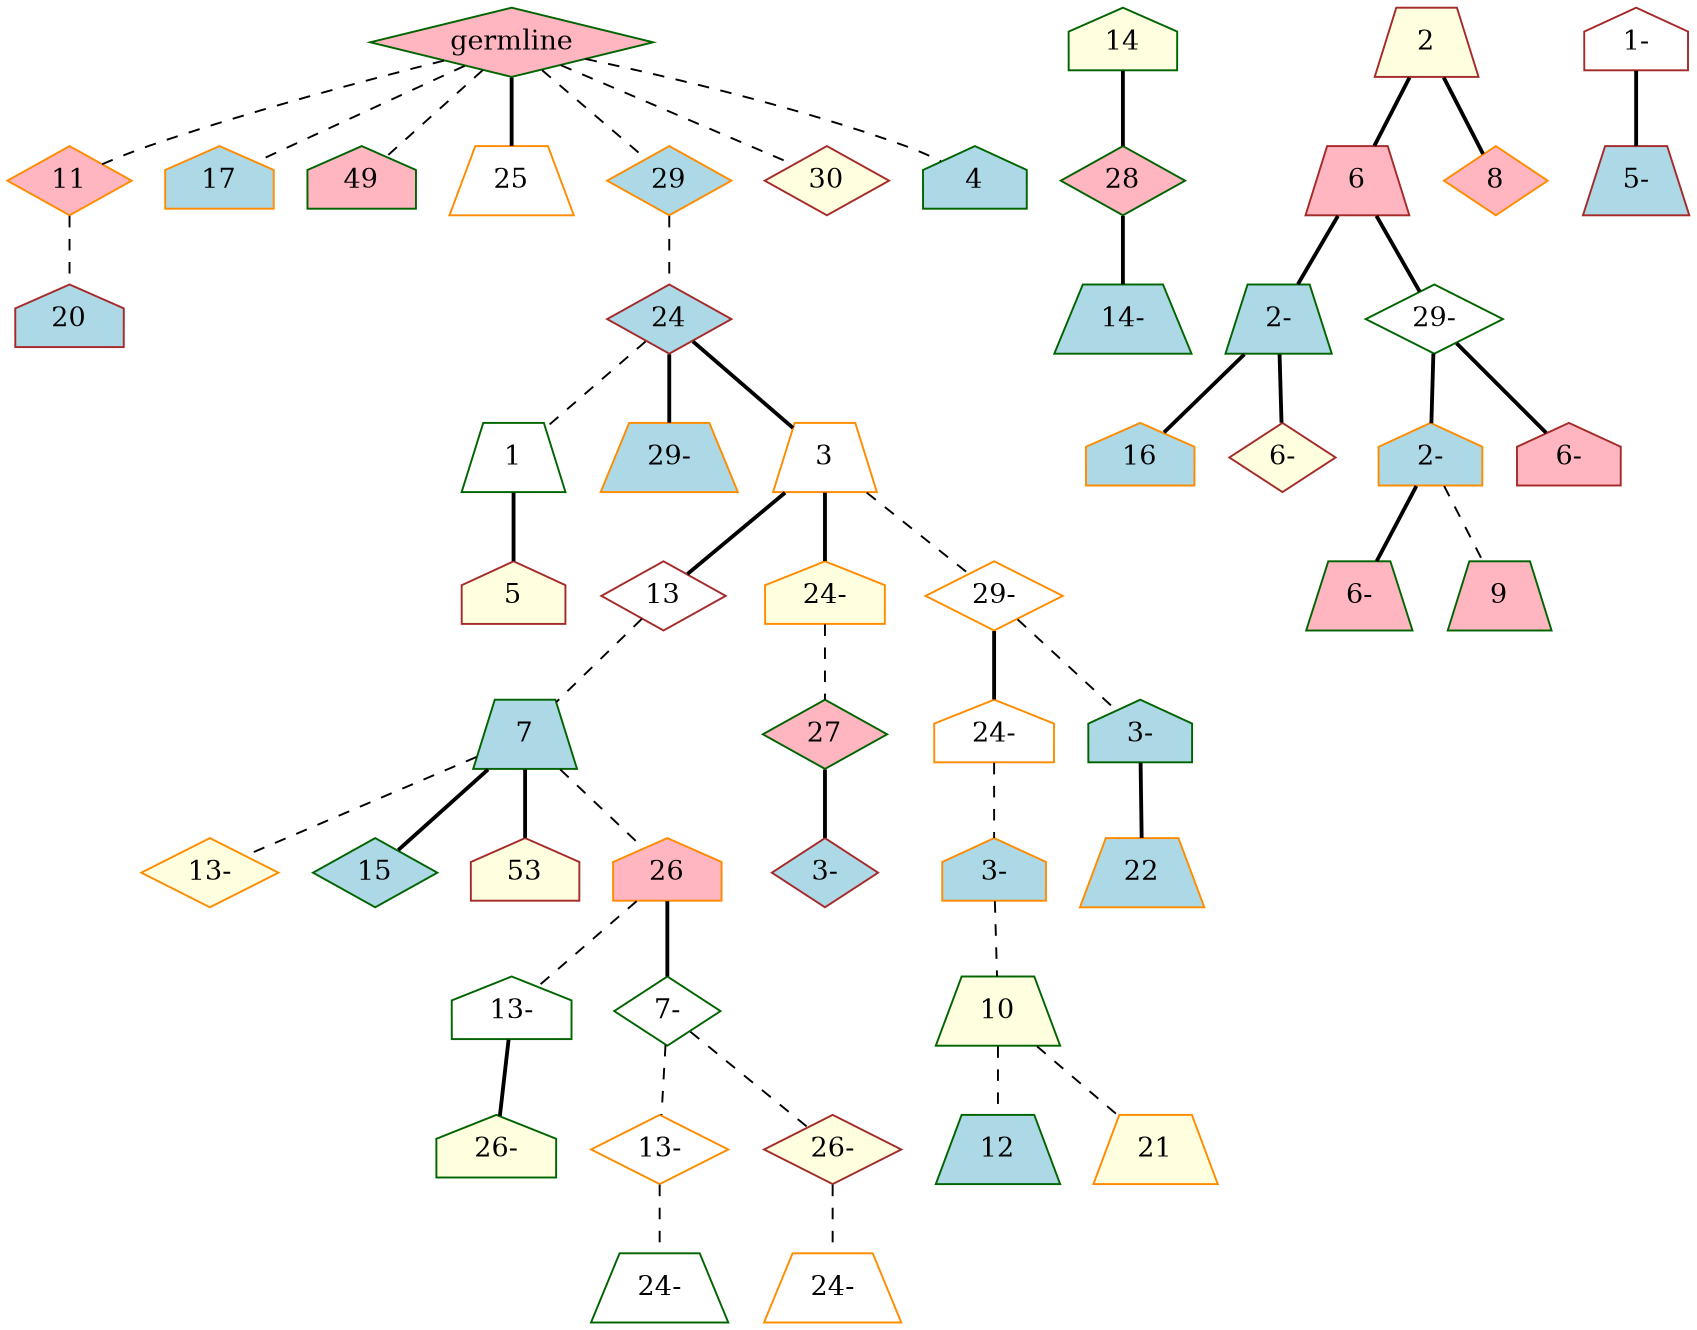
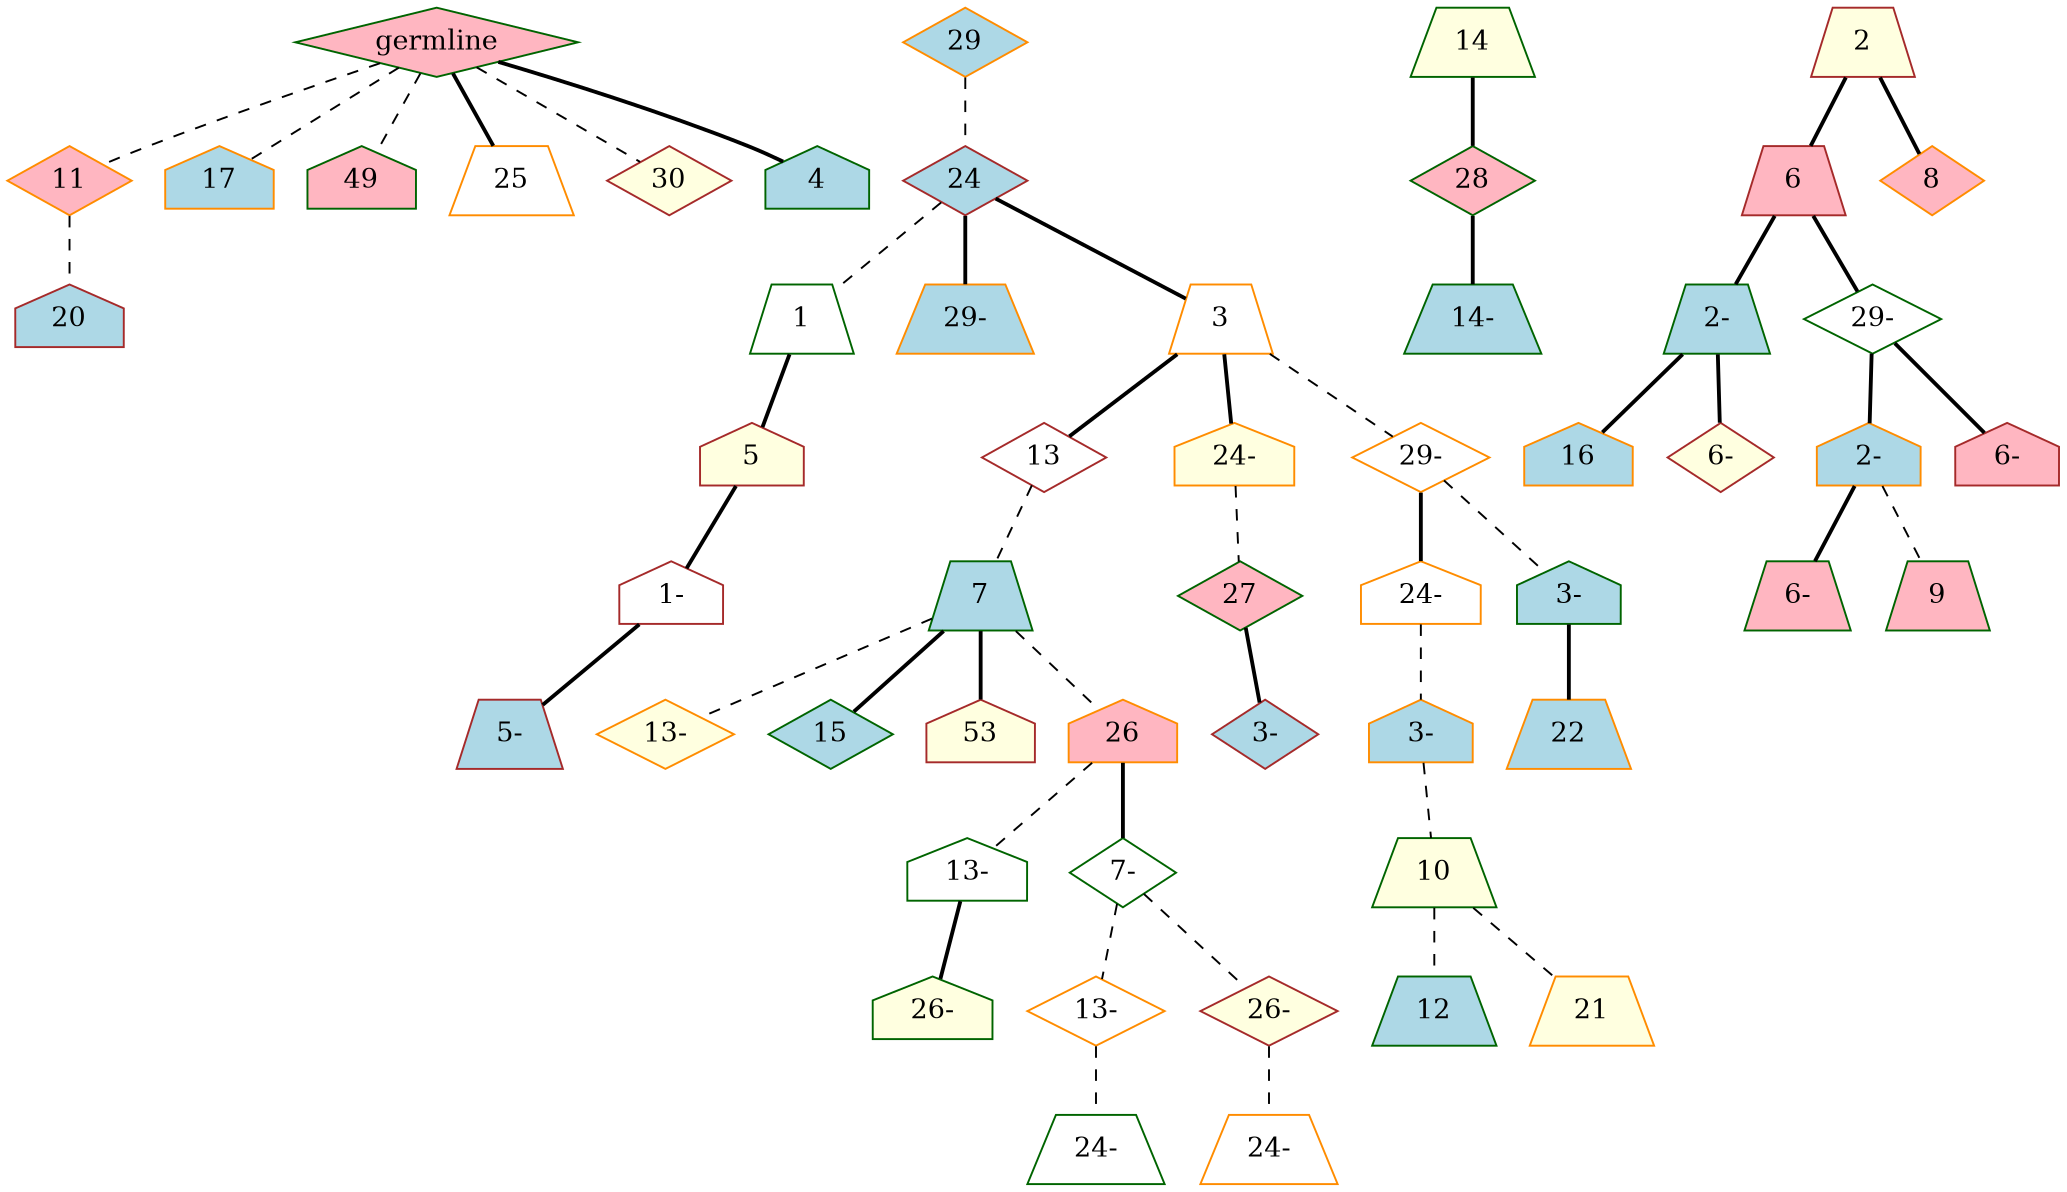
node "14": shape house -> trapezium
edge "germline" -- "4": style dashed -> bold
edge "germline" -- "29": removed
edge "5" -- "1-": added
